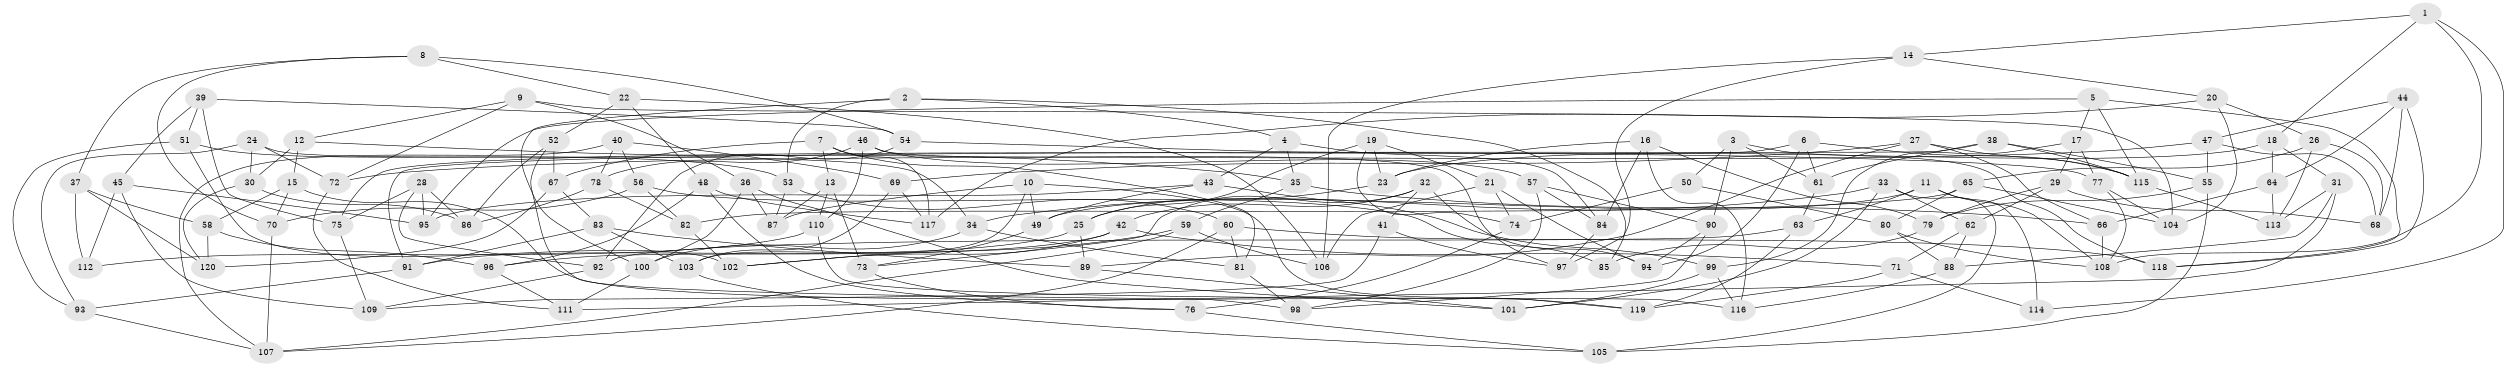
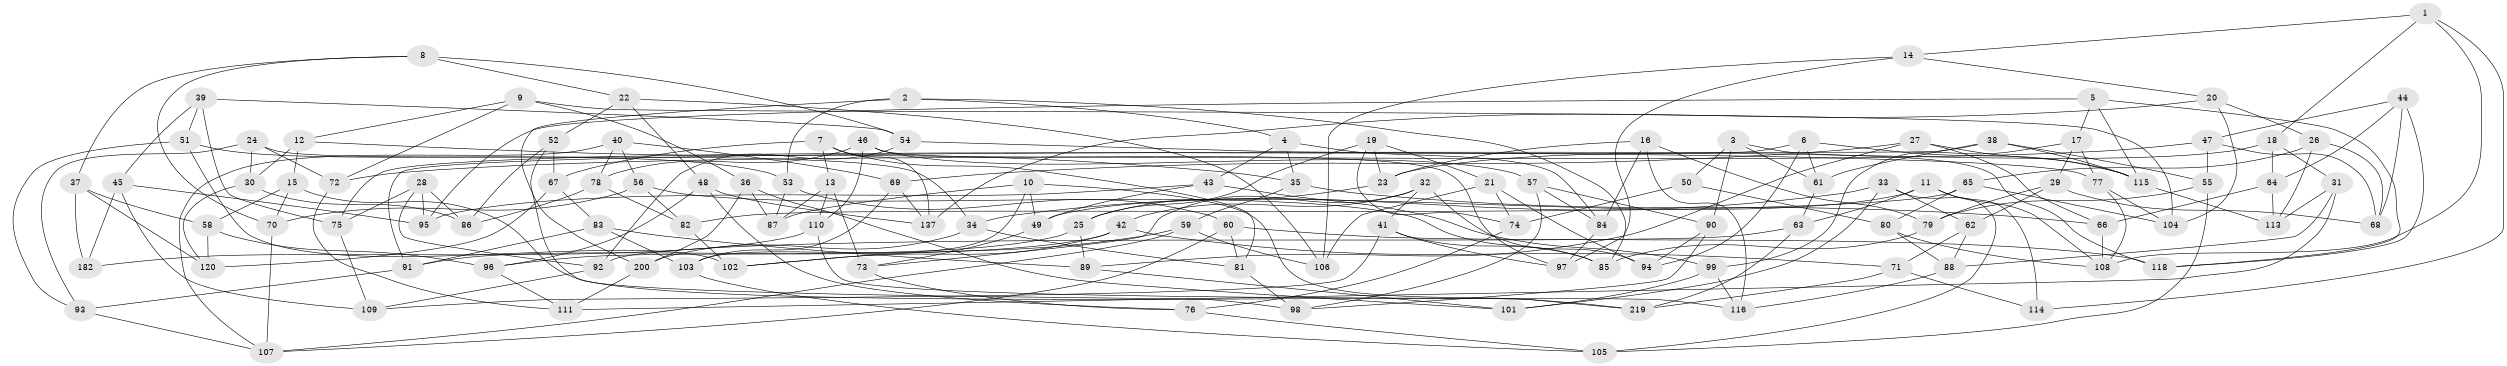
node "117": label "117" -> "137"
edge "41" -- "85": added
node "112": label "112" -> "182"
node "100": label "100" -> "200"
node "119": label "119" -> "219"
